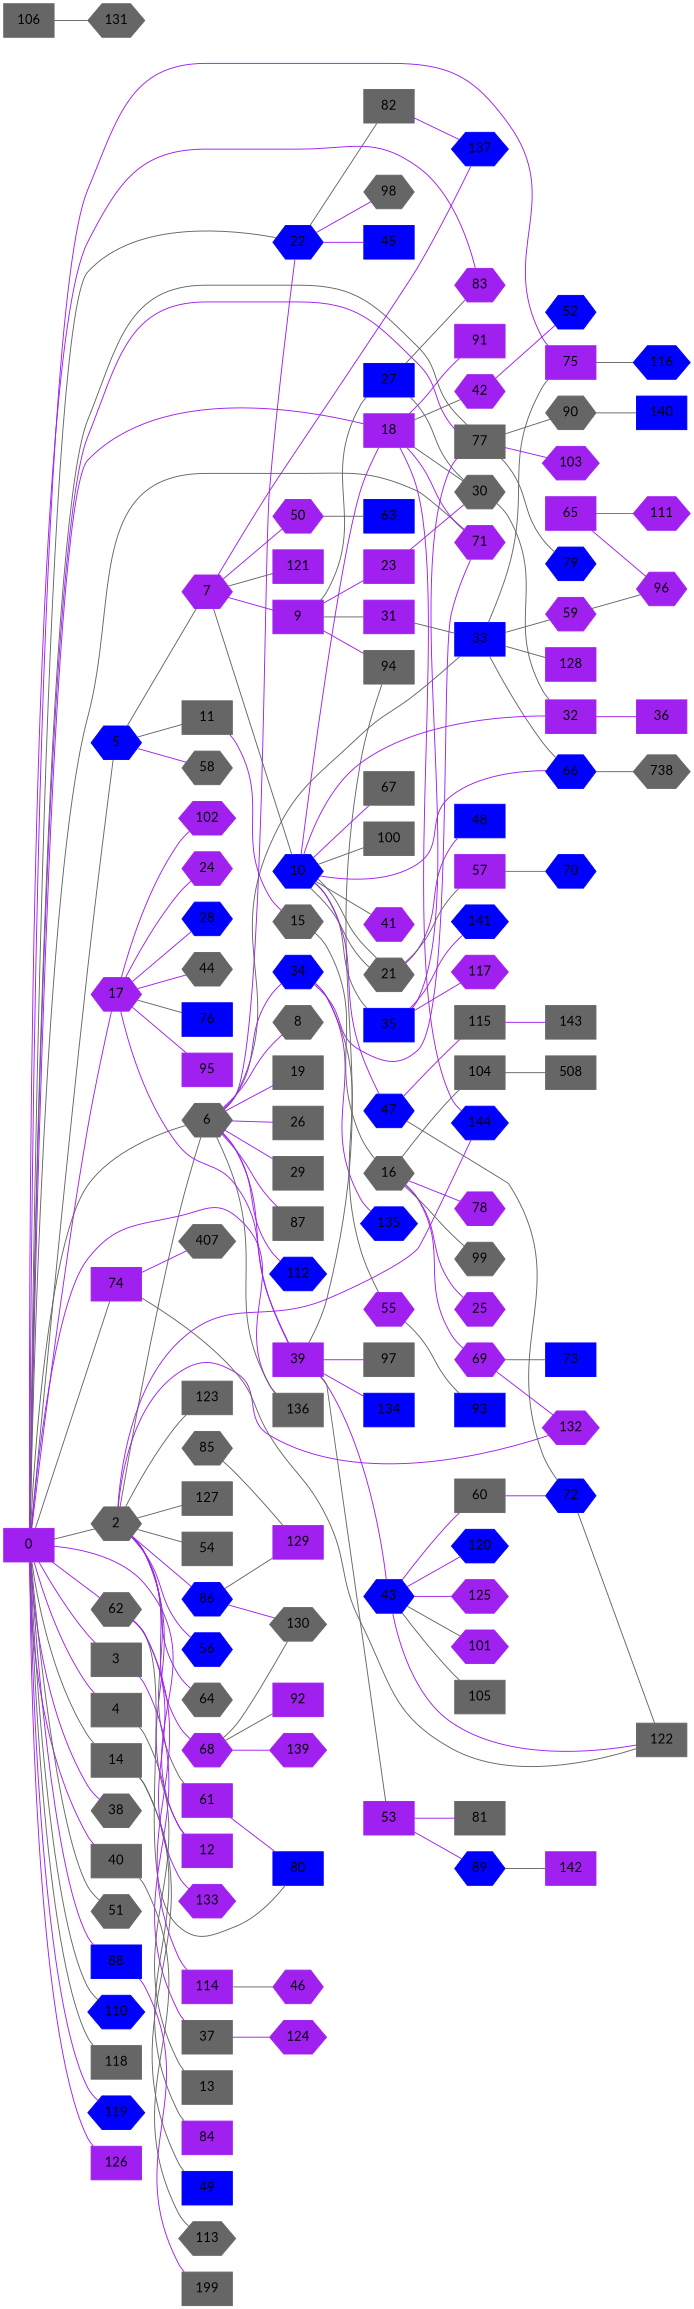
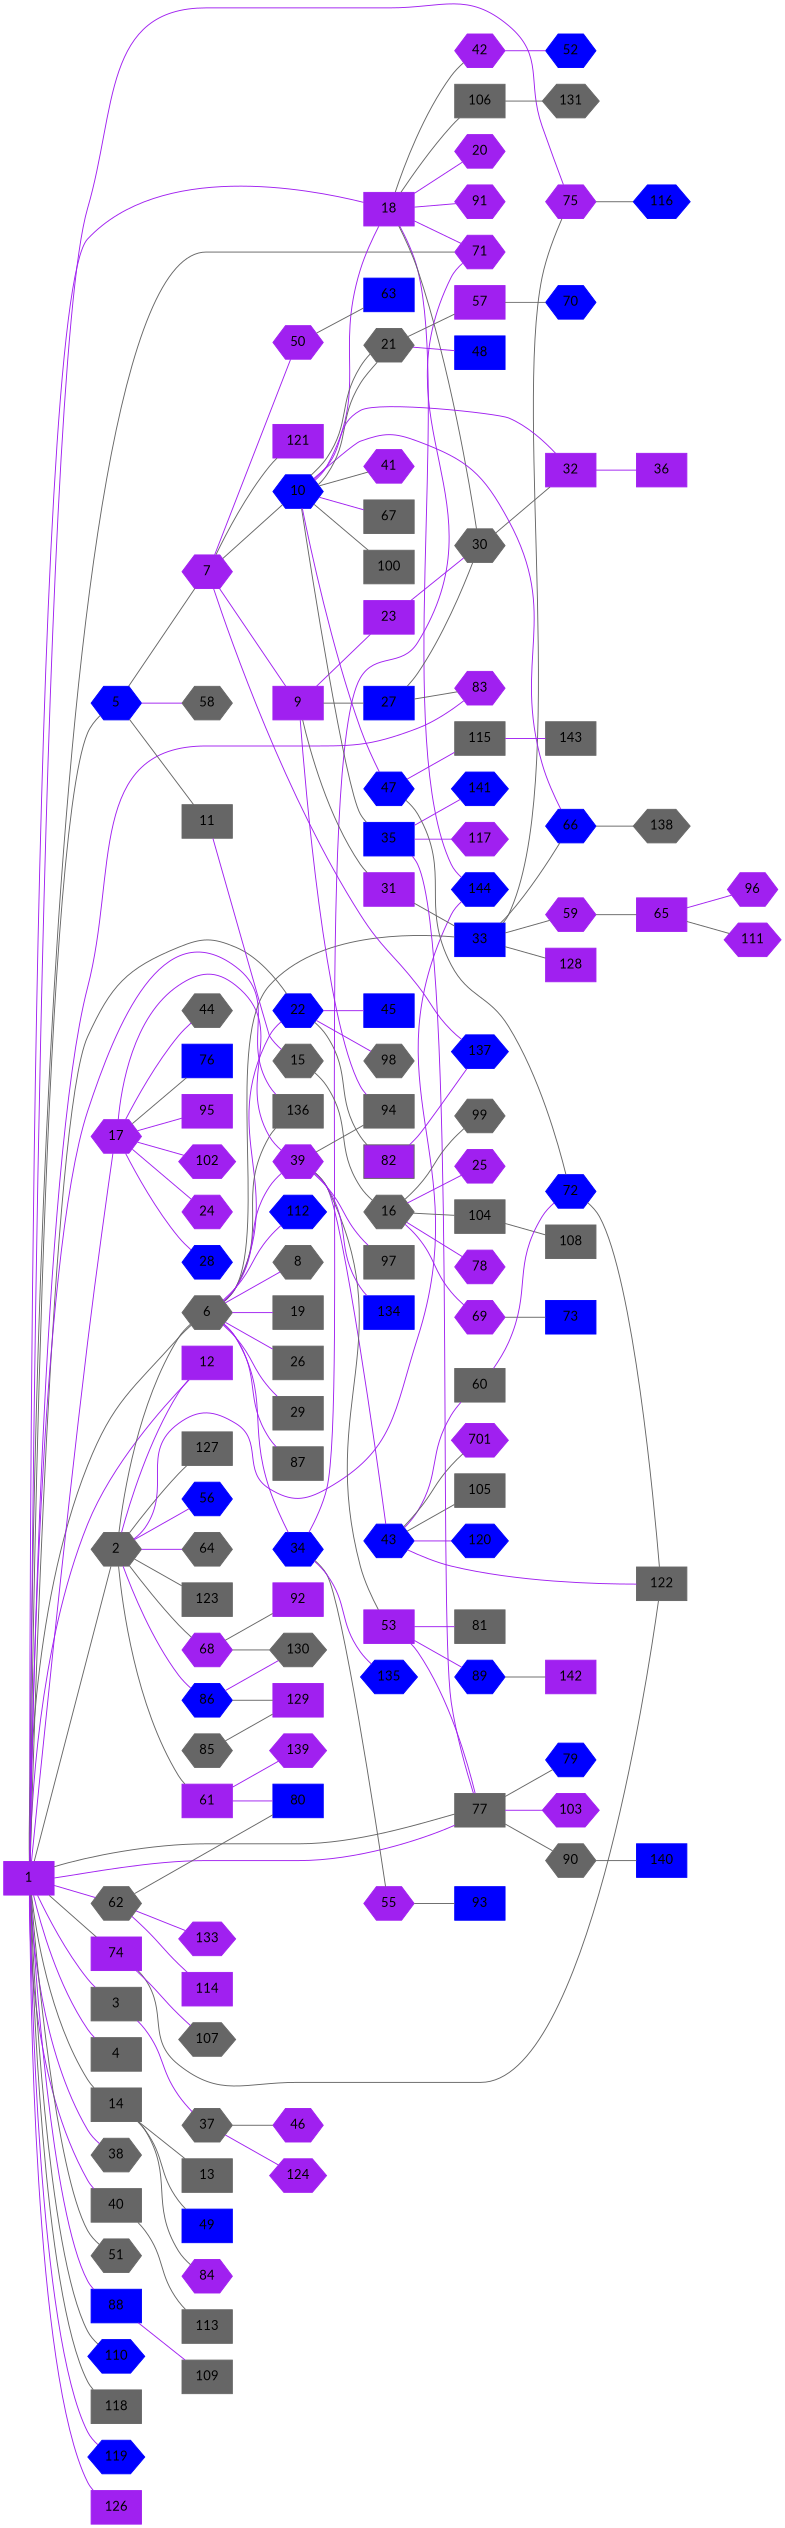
node "82": fillcolor gray40 -> purple
node "20": added
edge "106" -- "18": added
node "91": shape box -> hexagon
node "75": shape box -> hexagon
edge "96" -- "59": now "65" -- "59"
node "738": label "738" -> "138"
node "508": label "508" -> "108"
node "407": label "407" -> "107"
node "39": shape box -> hexagon
node "132": removed
node "0": label "0" -> "1"
node "54": removed
node "125": removed
edge "2" -- "68": color purple -> gray40
node "101": label "101" -> "701"
edge "53" -- "77": added
edge "68" -- "139": now "61" -- "139"
edge "4" -- "13": now "14" -- "13"
edge "114" -- "46": now "37" -- "46"
node "37": shape box -> hexagon
node "84": shape box -> hexagon
node "113": shape hexagon -> box
node "199": label "199" -> "109"
